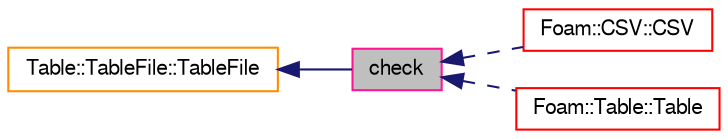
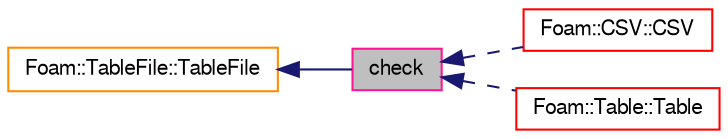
node "Table::TableFile::TableFile": label "Table::TableFile::TableFile" -> "Foam::TableFile::TableFile"
